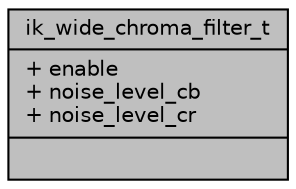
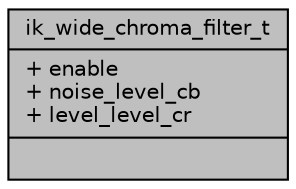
node "ik_wide_chroma_filter_t": text "+ noise_level_cr" -> "+ level_level_cr"
